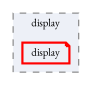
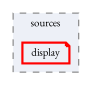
cluster "display": label "display" -> "sources"
